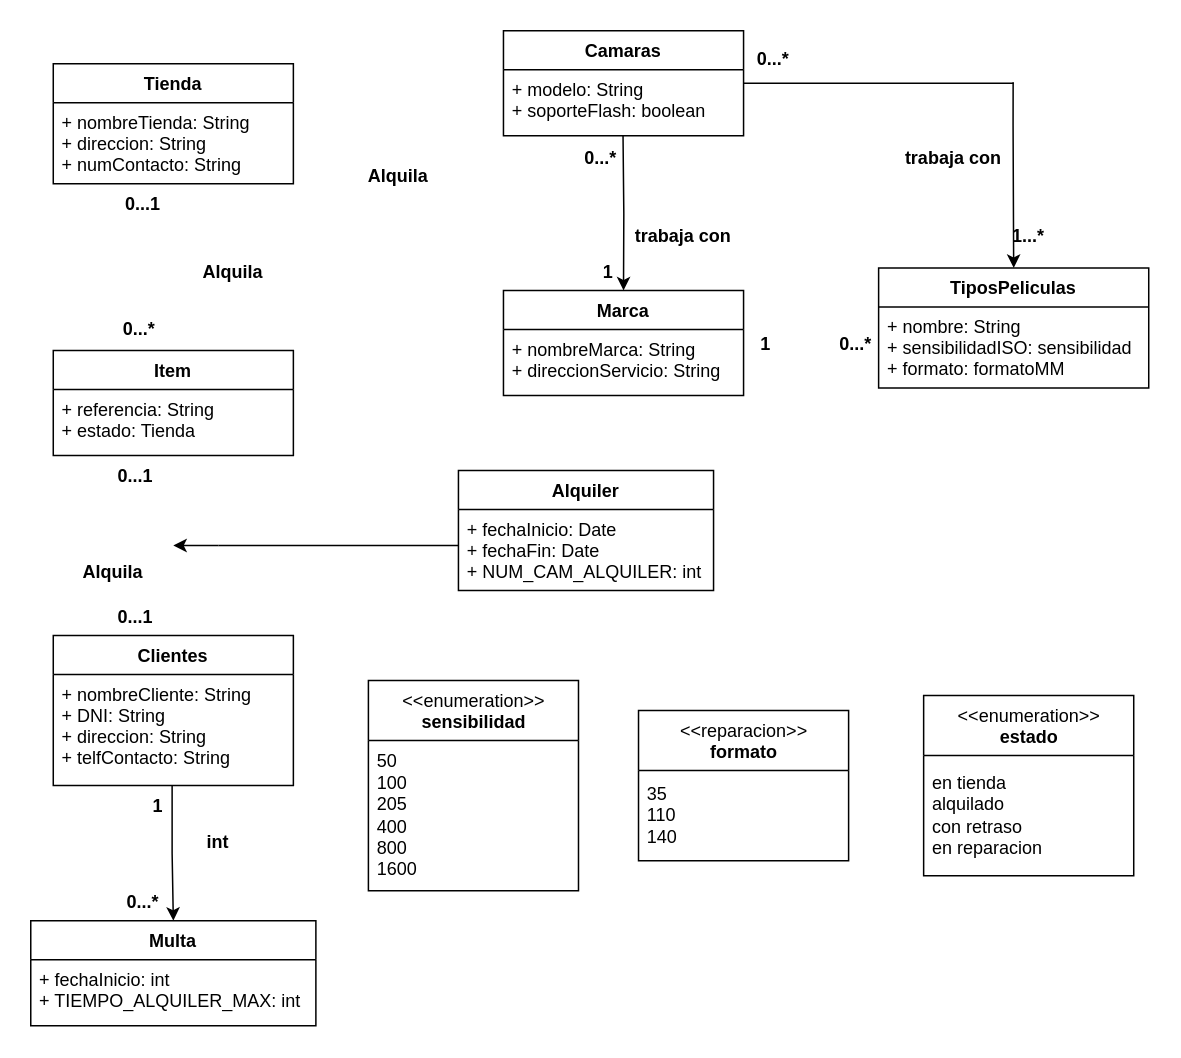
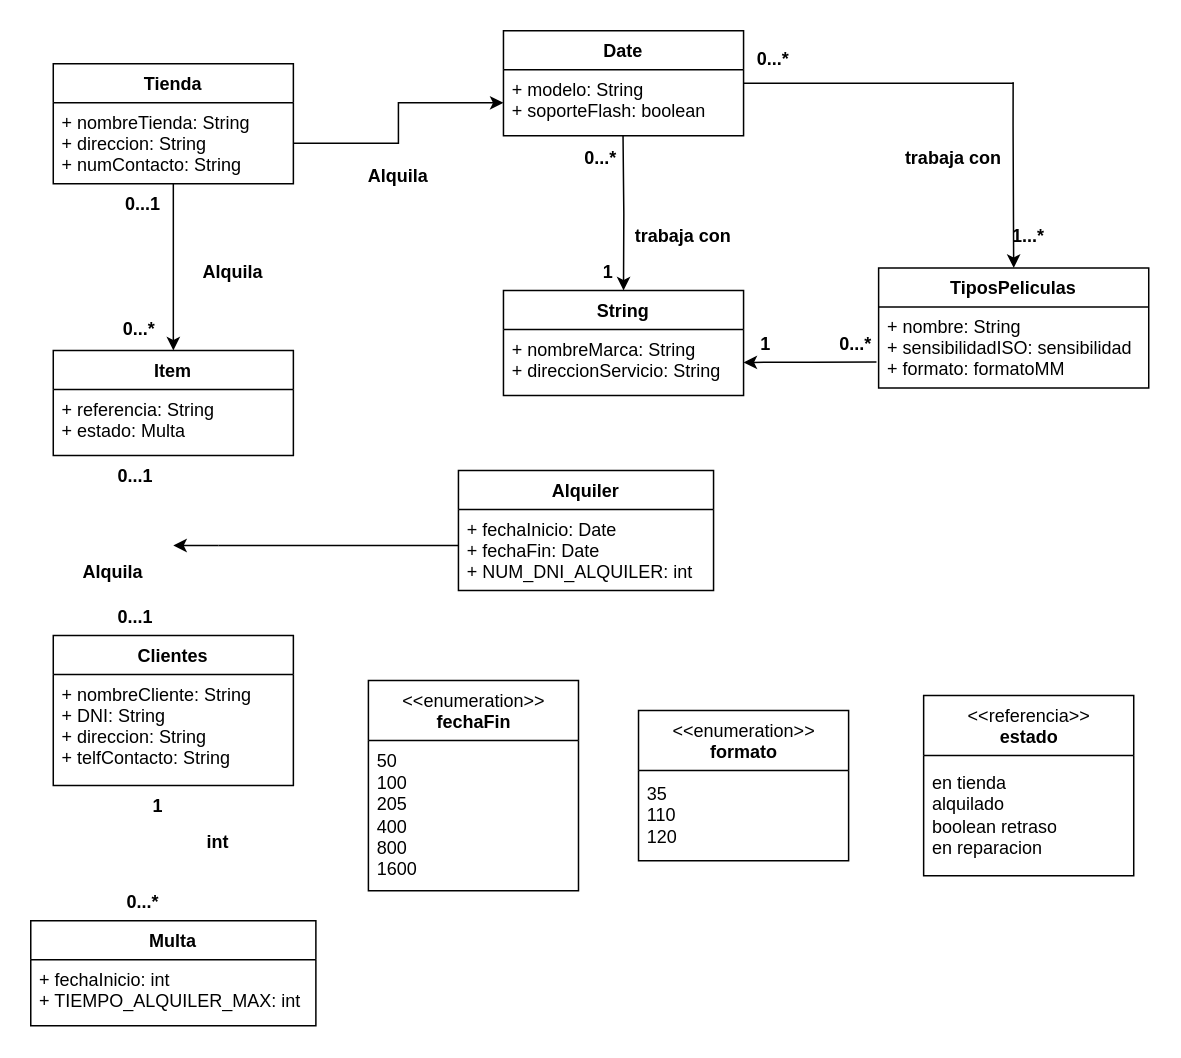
node "Camaras": label "Camaras" -> "Date"
edge "+ nombreTienda: String + direccion: String + numContacto: String" -> "+ modelo: String + soporteFlash: boolean": added
edge "Tienda" -> "Item": added
node "Marca": label "Marca" -> "String"
edge "+ nombre: String + sensibilidadISO: sensibilidad + formato: formatoMM" -> "+ nombreMarca: String + direccionServicio: String": added
node "+ referencia: String + estado: Tienda": label "+ referencia: String + estado: Tienda" -> "+ referencia: String + estado: Multa"
node "+ fechaInicio: Date + fechaFin: Date + NUM_CAM_ALQUILER: int": label "+ fechaInicio: Date + fechaFin: Date + NUM_CAM_ALQUILER: int" -> "+ fechaInicio: Date + fechaFin: Date + NUM_DNI_ALQUILER: int"
node "<<enumeration>> sensibilidad": label "<<enumeration>> sensibilidad" -> "<<enumeration>> fechaFin"
node "<<enumeration>> estado": label "<<enumeration>> estado" -> "<<referencia>> estado"
node "<<reparacion>> formato": label "<<reparacion>> formato" -> "<<enumeration>> formato"
node "35 110 140": label "35 110 140" -> "35 110 120"
node "en tienda alquilado con retraso en reparacion": label "en tienda alquilado con retraso en reparacion" -> "en tienda alquilado boolean retraso en reparacion"
edge "+ nombreCliente: String + DNI: String + direccion: String + telfContacto: String" -> "Multa": removed
